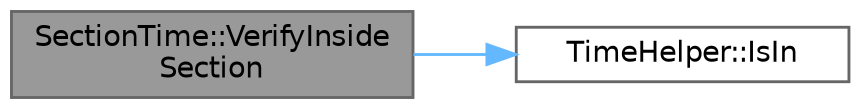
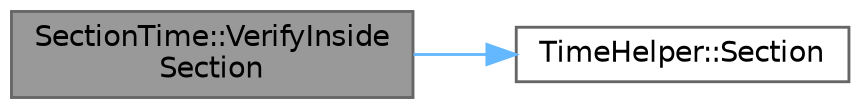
node "TimeHelper::IsIn": label "TimeHelper::IsIn" -> "TimeHelper::Section"
